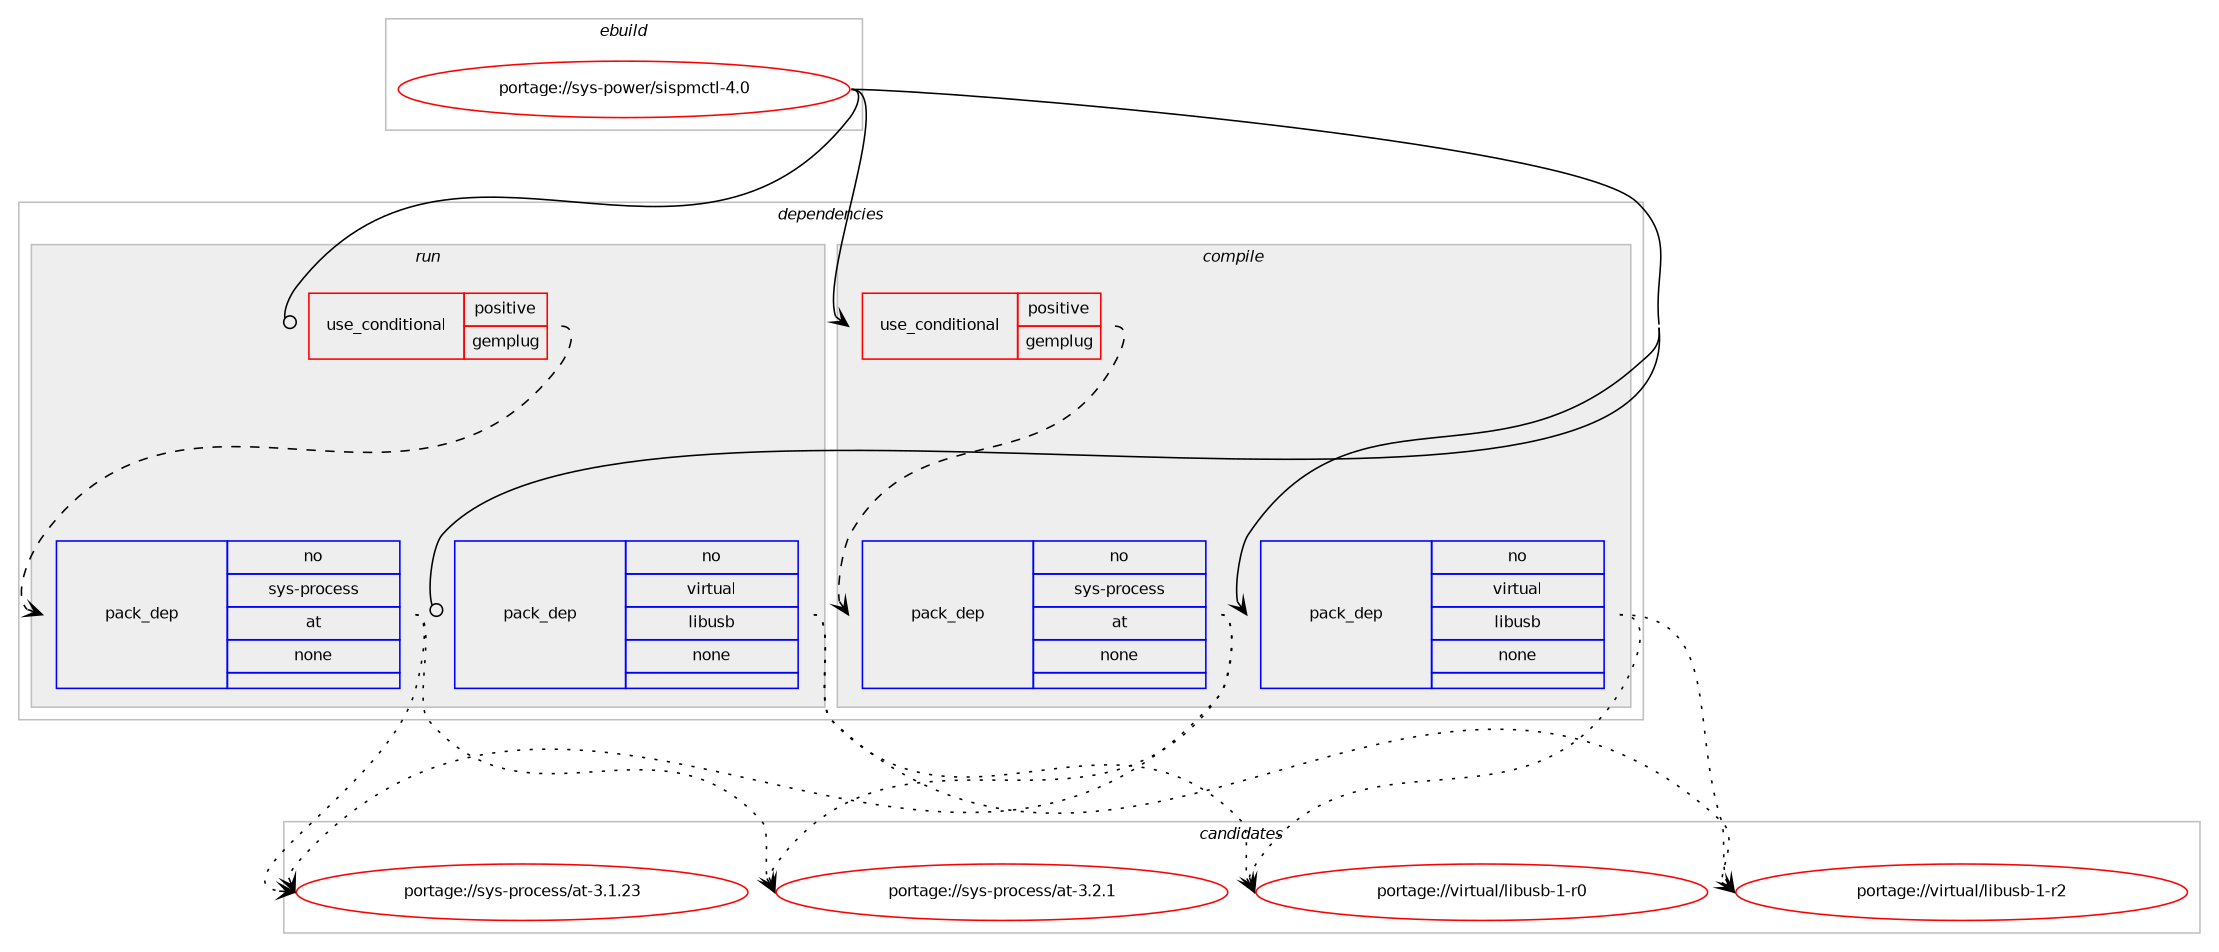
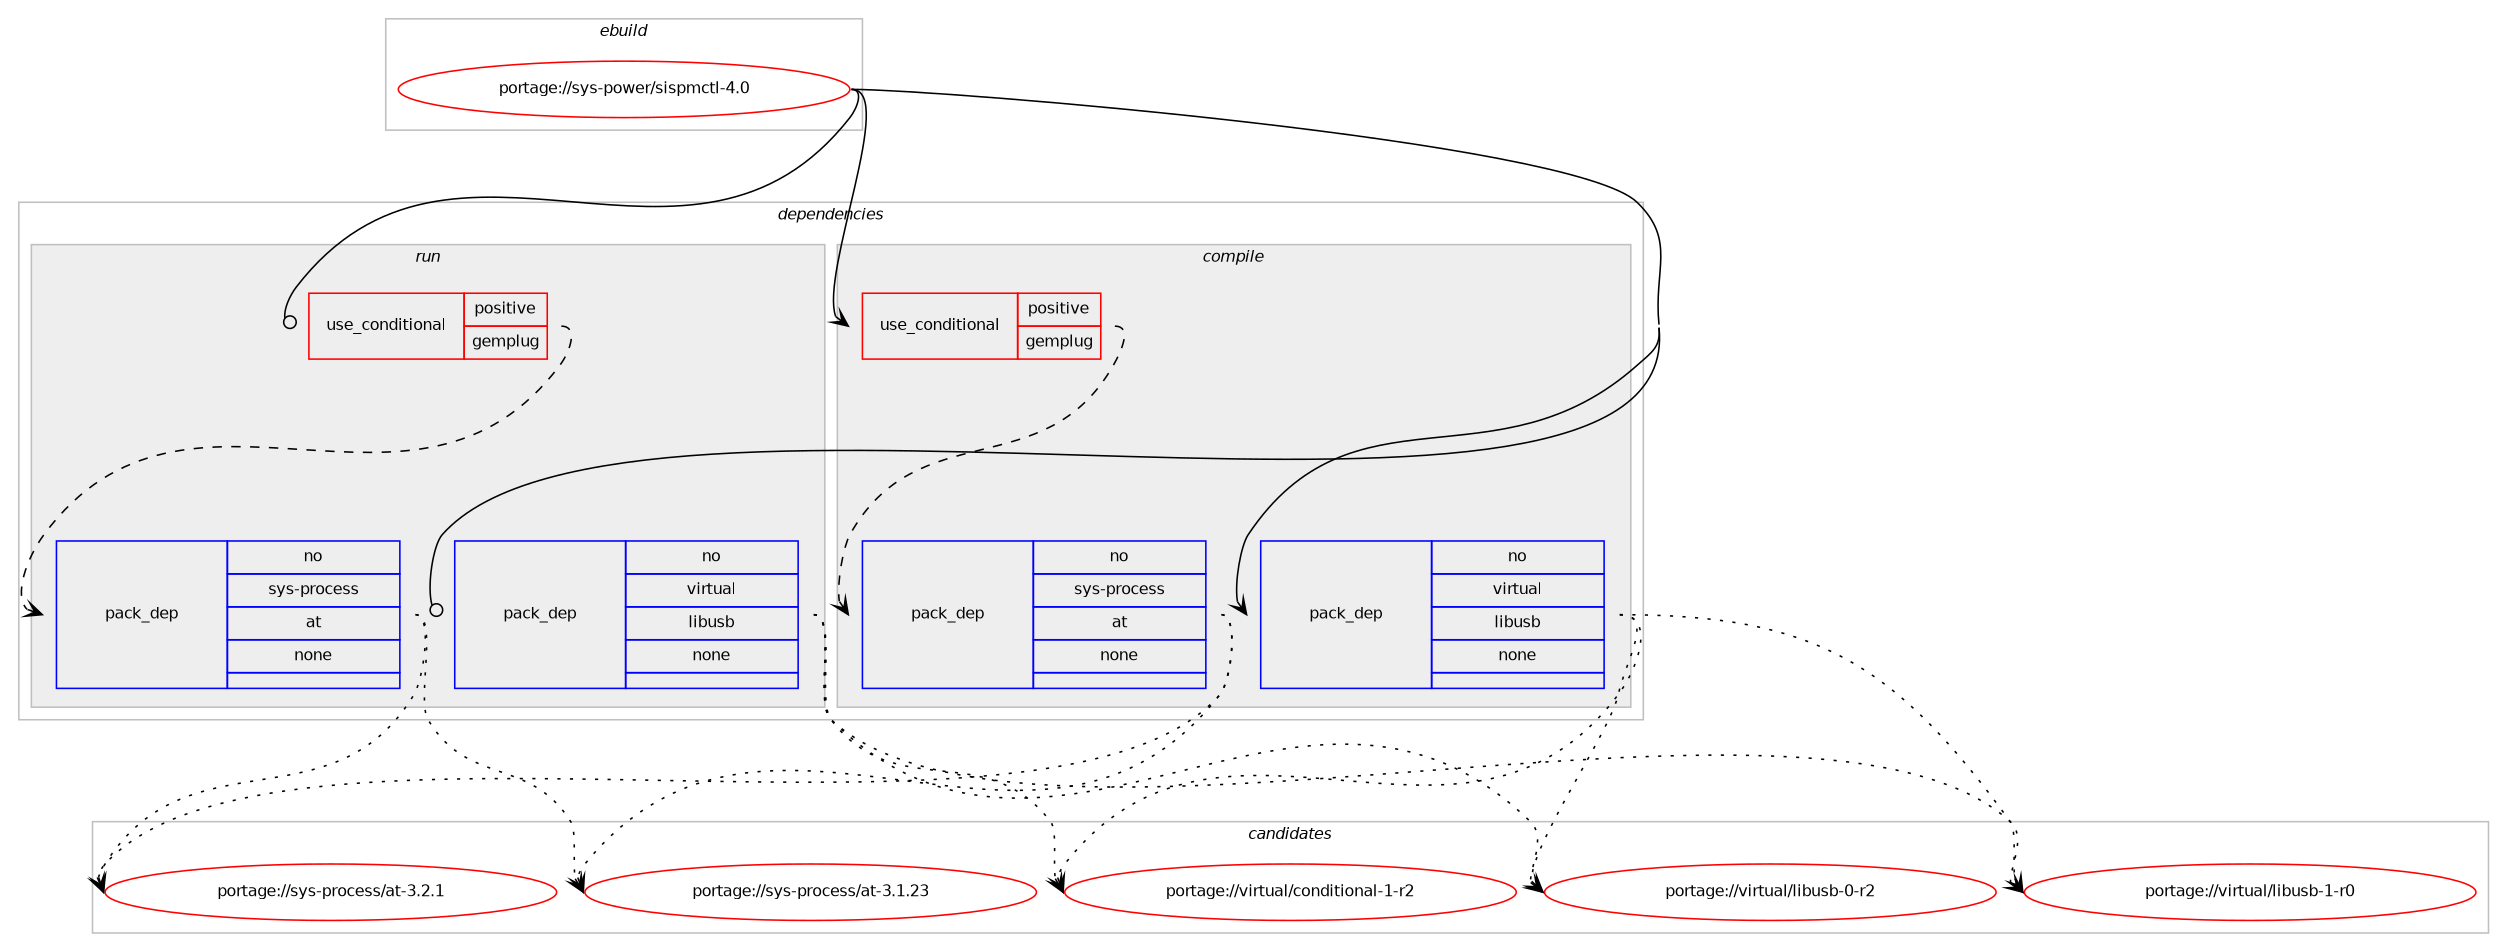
node "portage://virtual/libusb-0-r2": added
node "portage://virtual/libusb-1-r2": label "portage://virtual/libusb-1-r2" -> "portage://virtual/conditional-1-r2"
